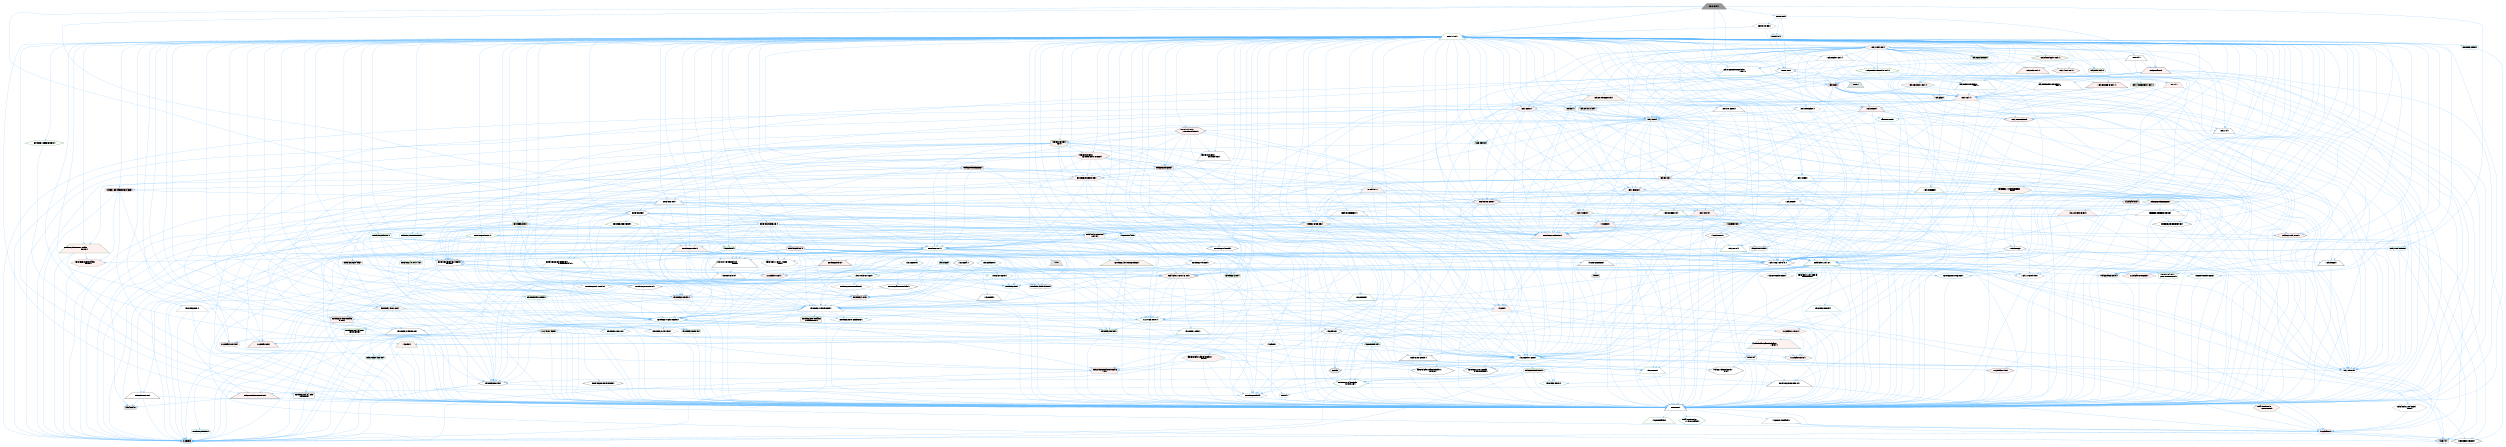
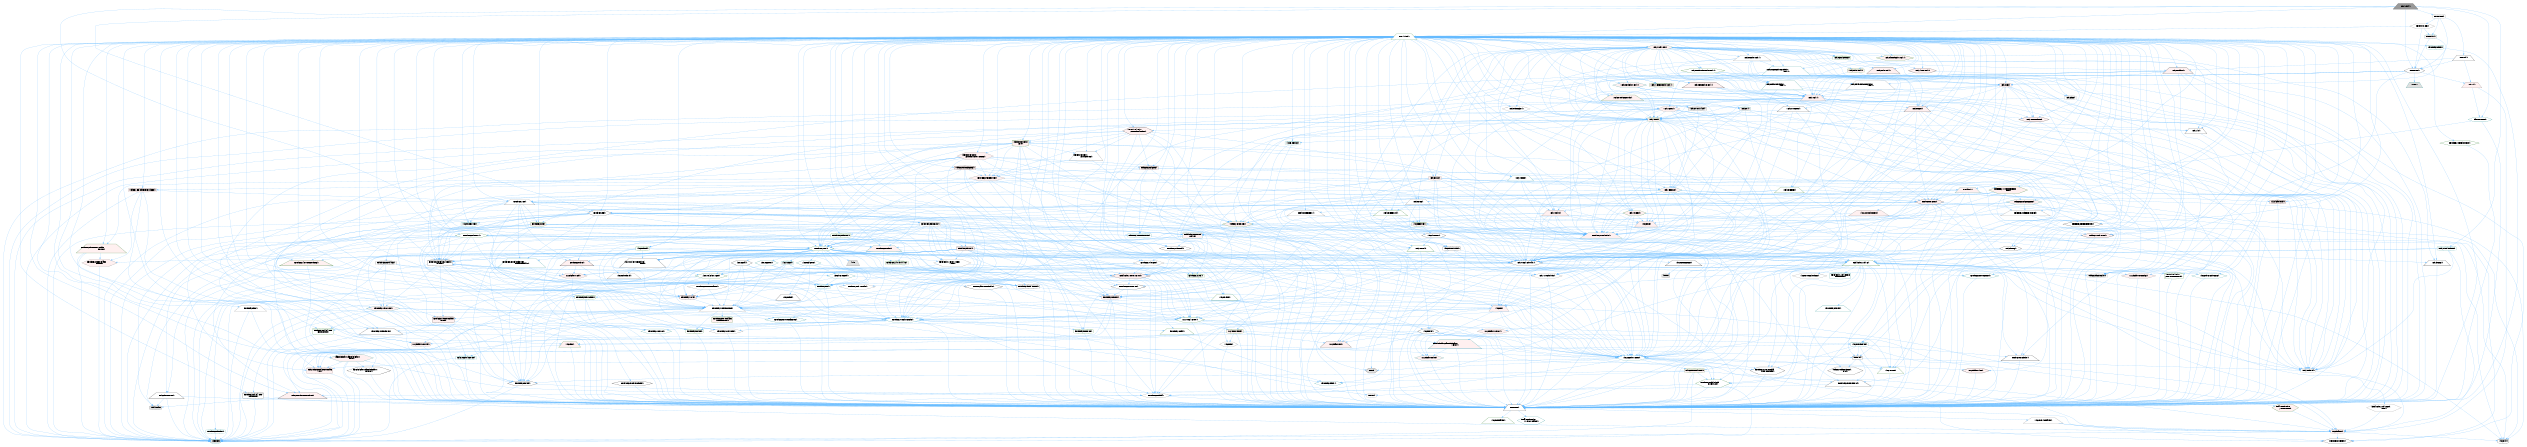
node "Templates/RetainedRef.h": removed
